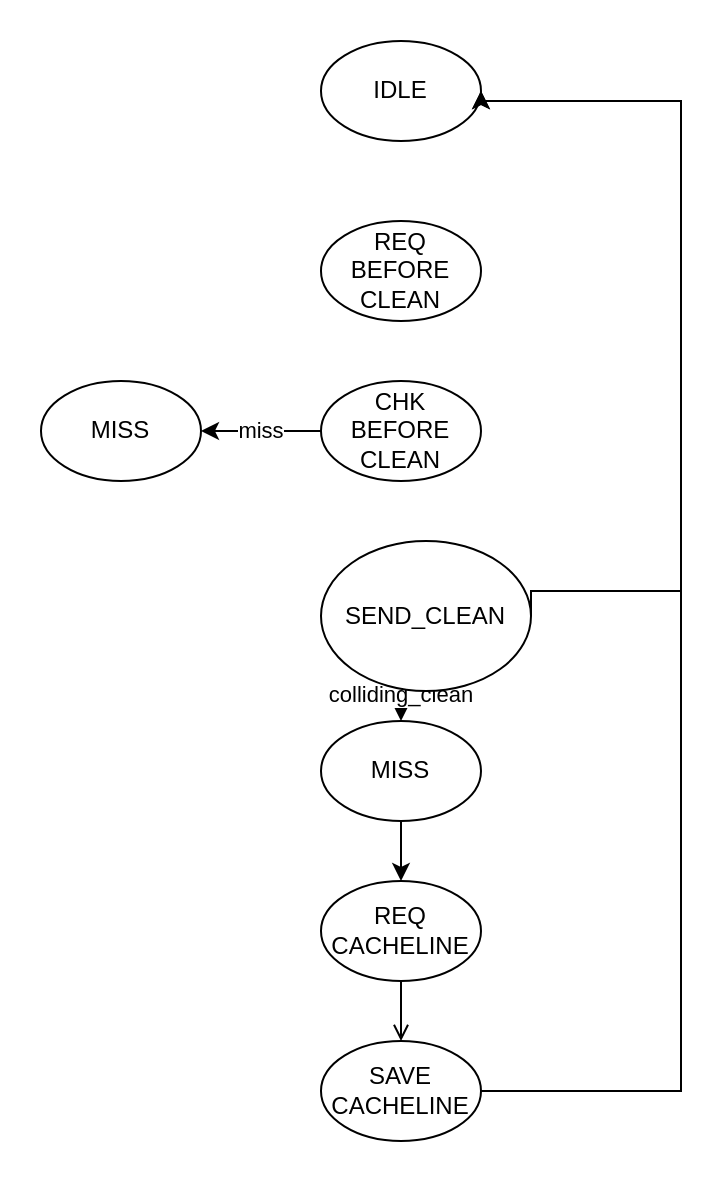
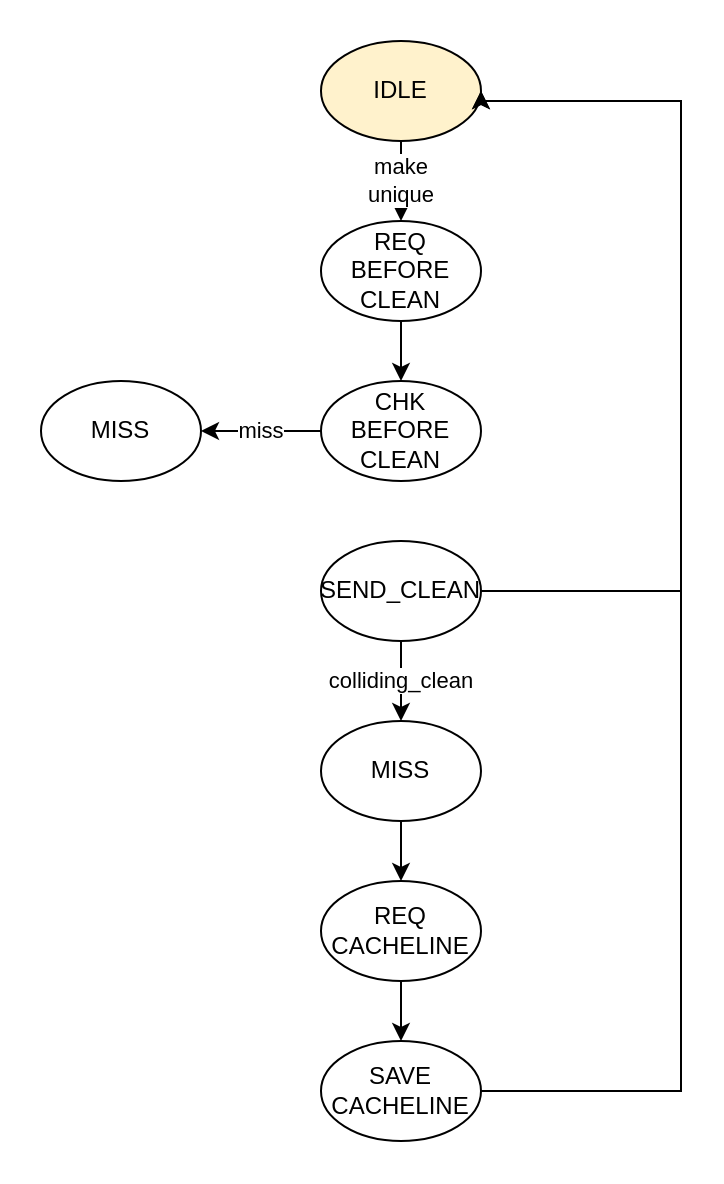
node "IDLE": fillcolor #ffffff -> #fff2cc
edge "IDLE" -> "REQ BEFORE CLEAN": added, label "make unique"
edge "REQ BEFORE CLEAN" -> "CHK BEFORE CLEAN": added
node "SEND_CLEAN": size 210x150 -> 160x100
edge "REQ CACHELINE" -> "SAVE CACHELINE": arrowhead open -> classic
